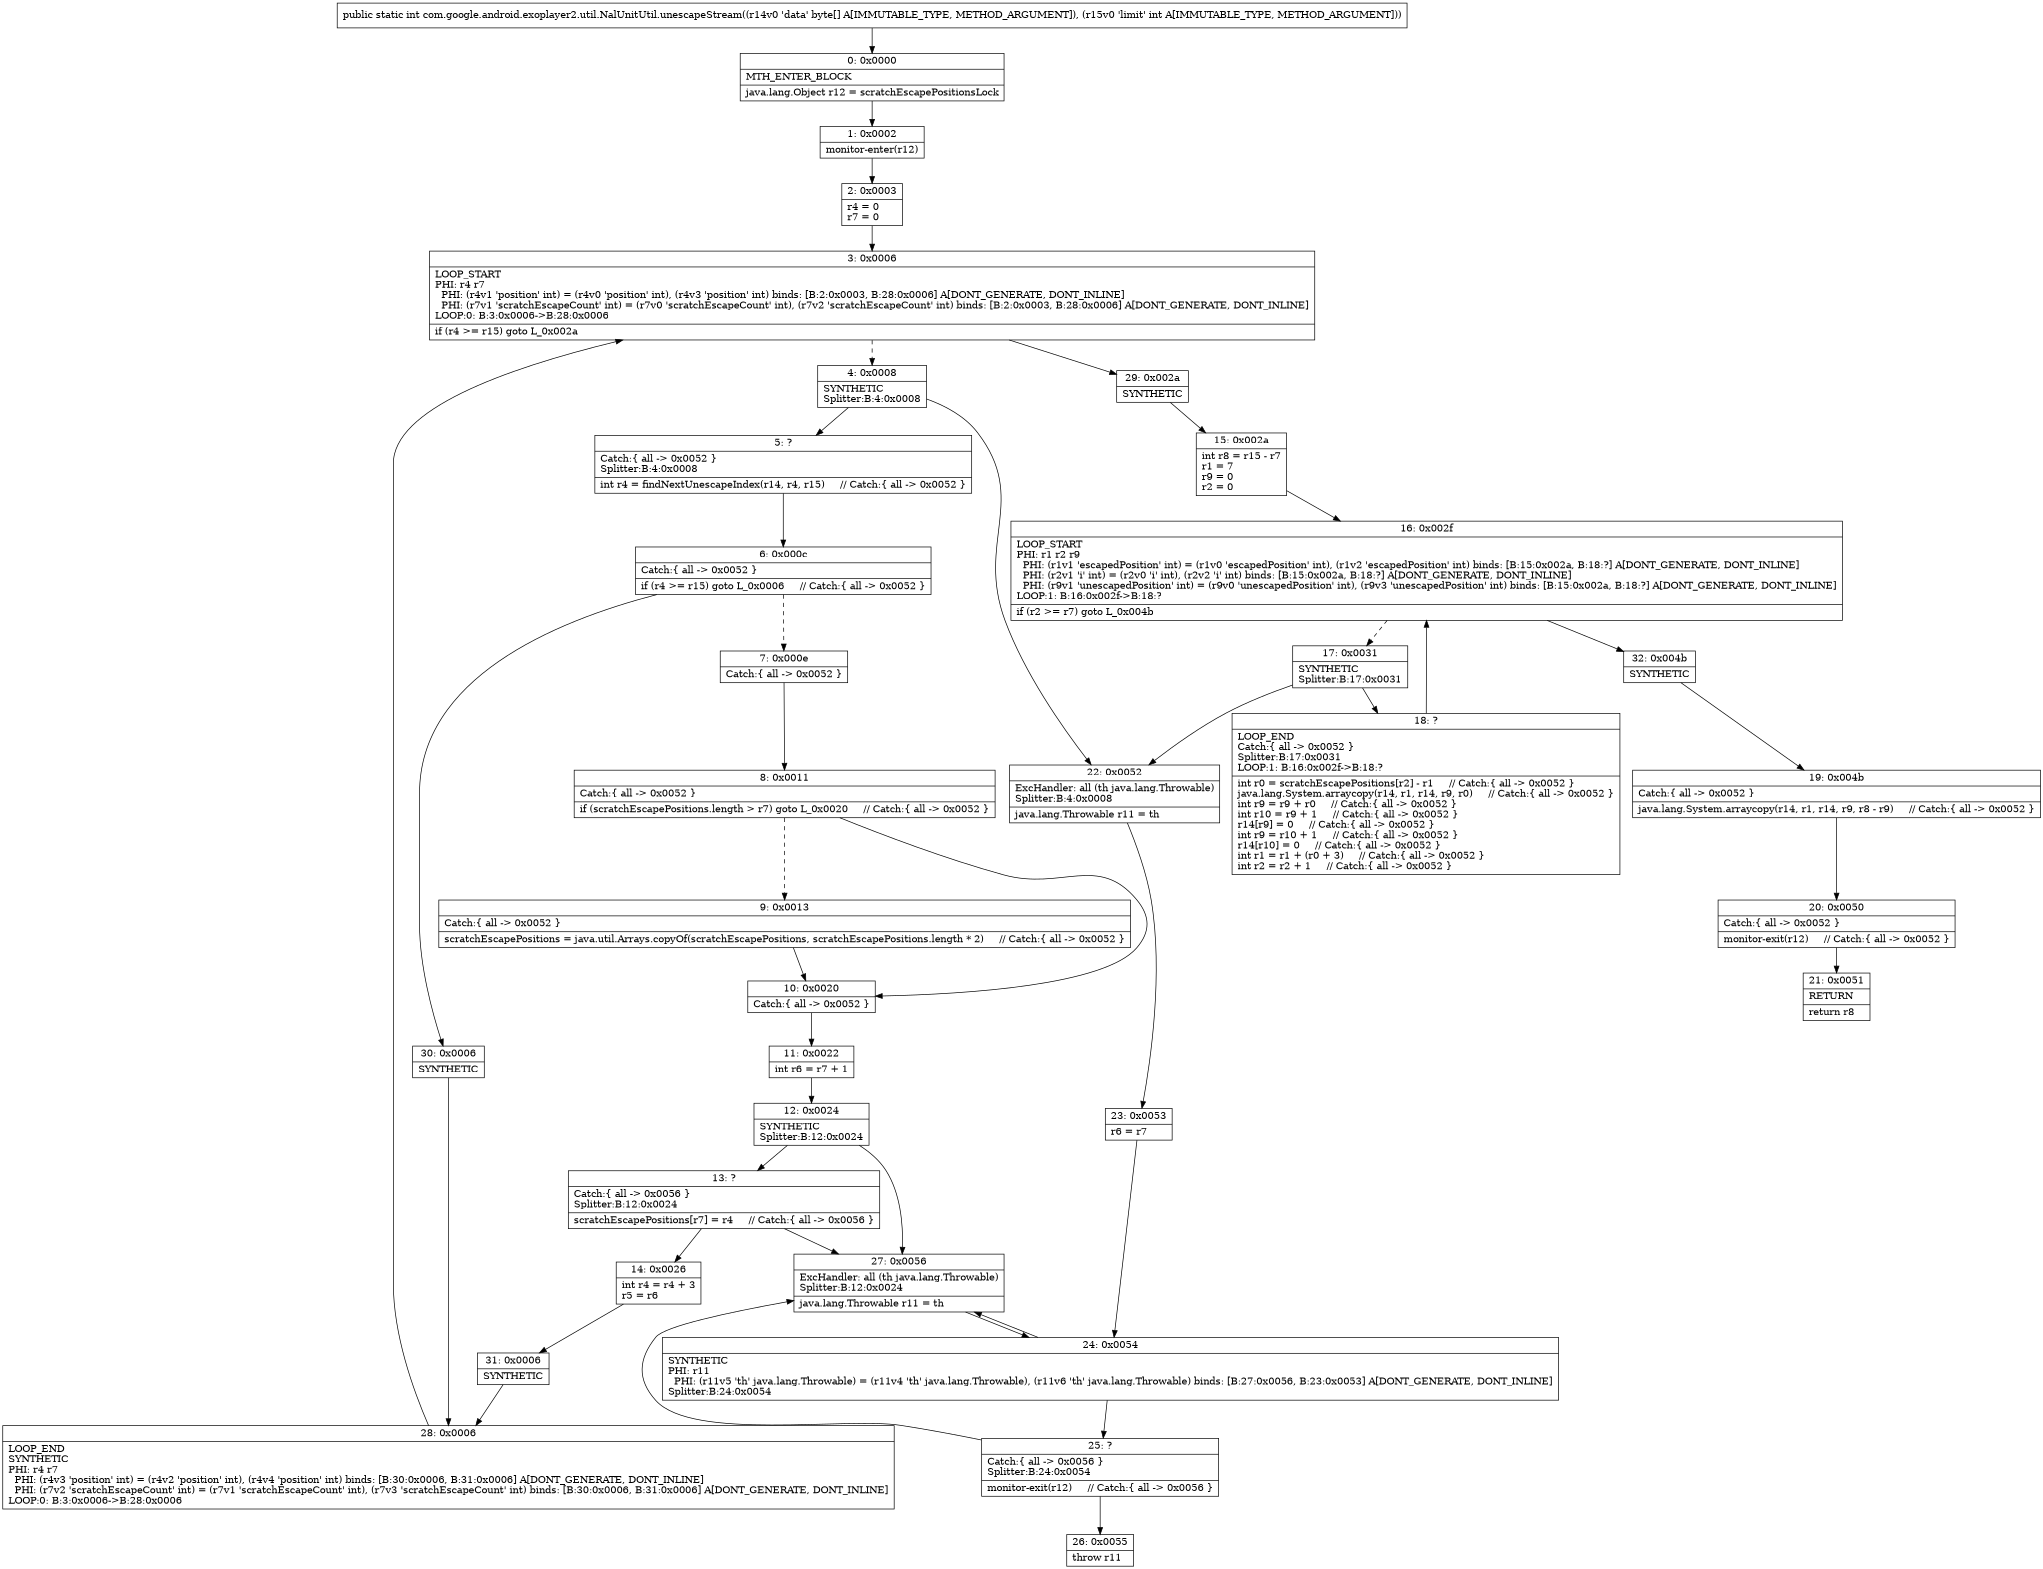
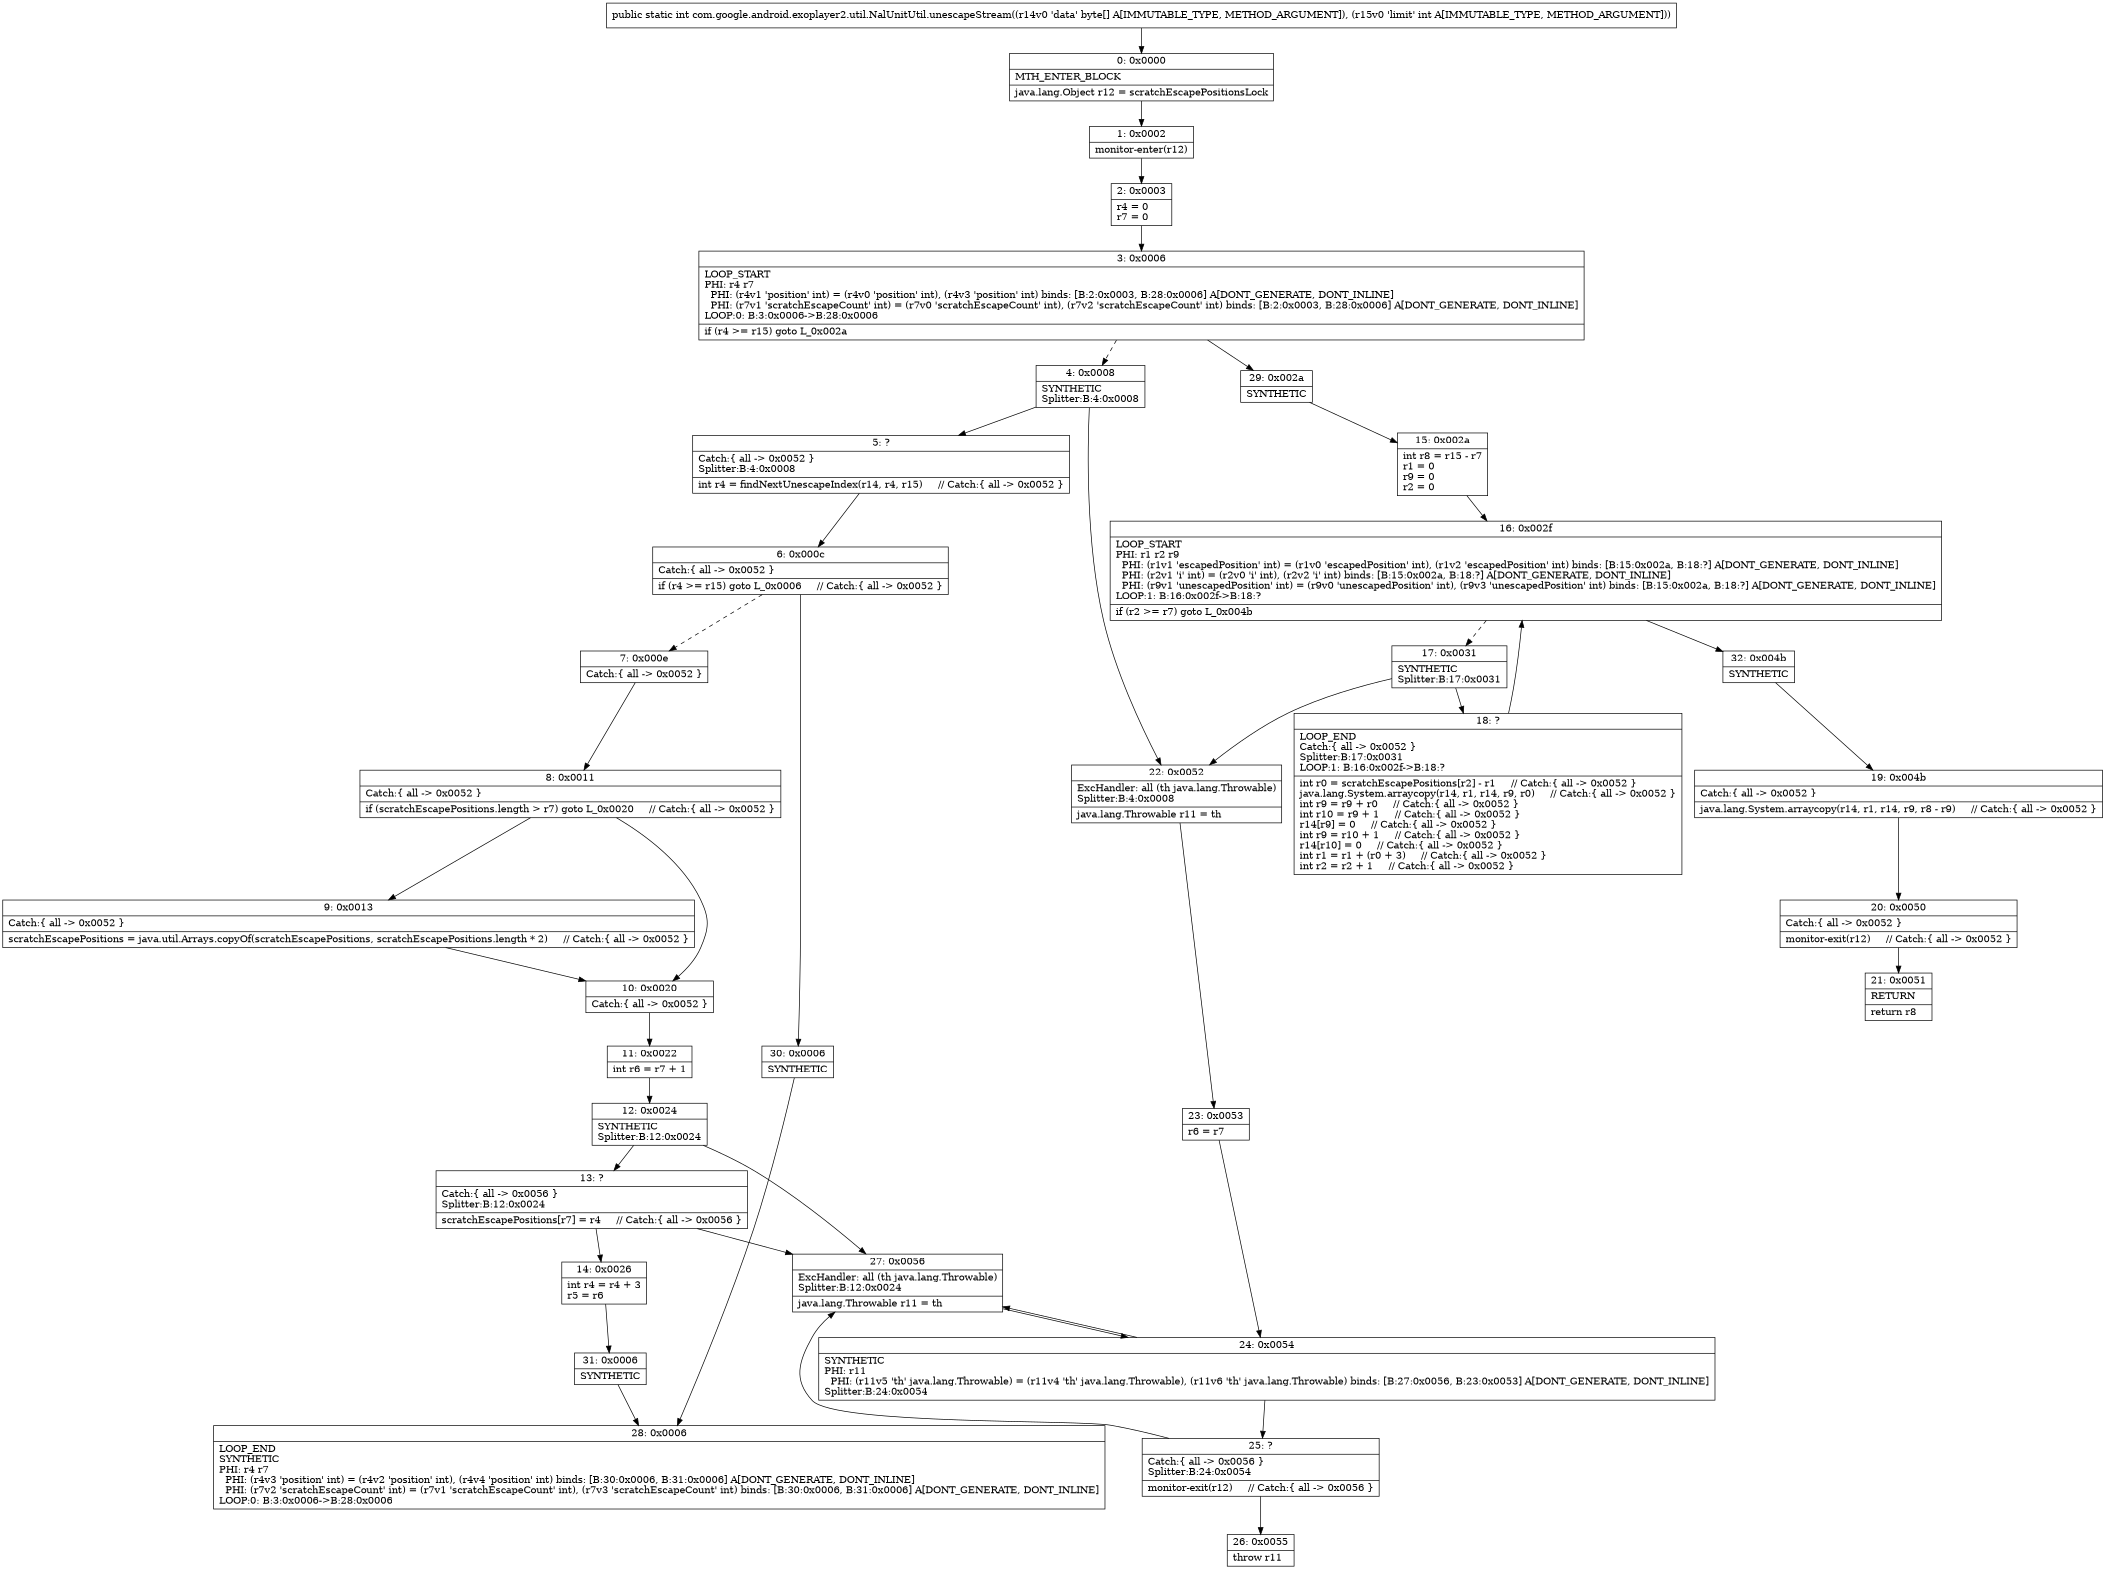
node "15: 0x002a": text "r1 = 7" -> "r1 = 0"
edge "28: 0x0006" -> "3: 0x0006": removed
edge "8: 0x0011" -> "9: 0x0013": style dashed -> solid
